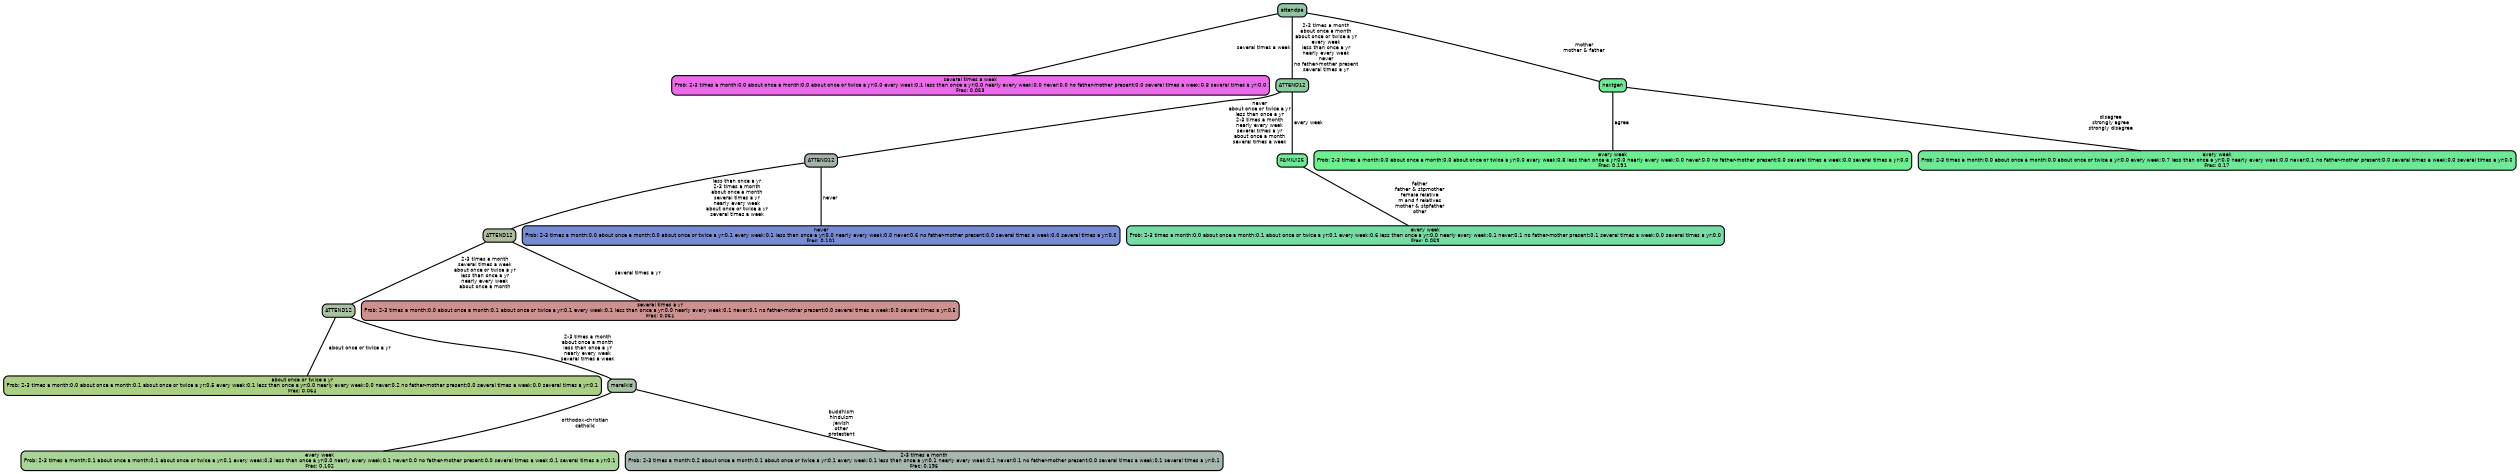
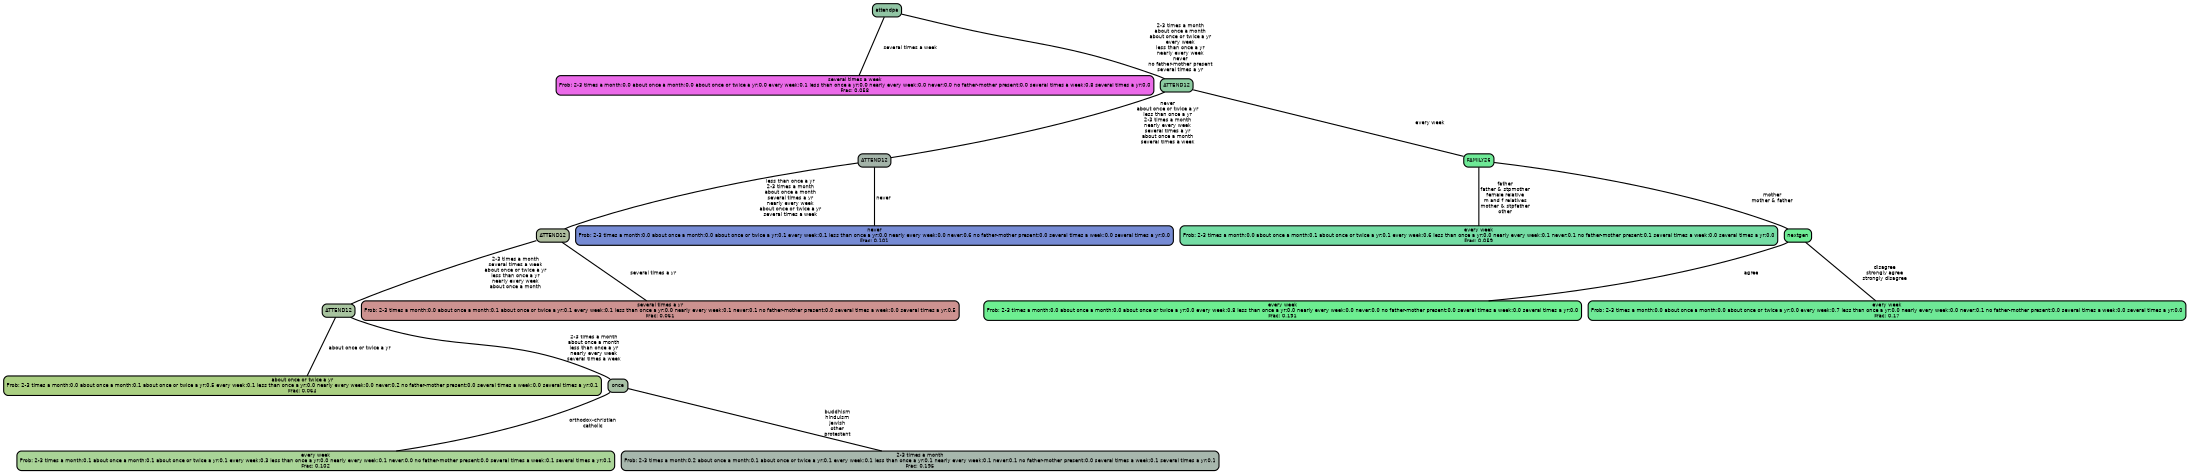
edge "attendpa" -- "nextgen": now "FAMILY26" -- "nextgen"
node "marelkid": label "marelkid" -> "once"
